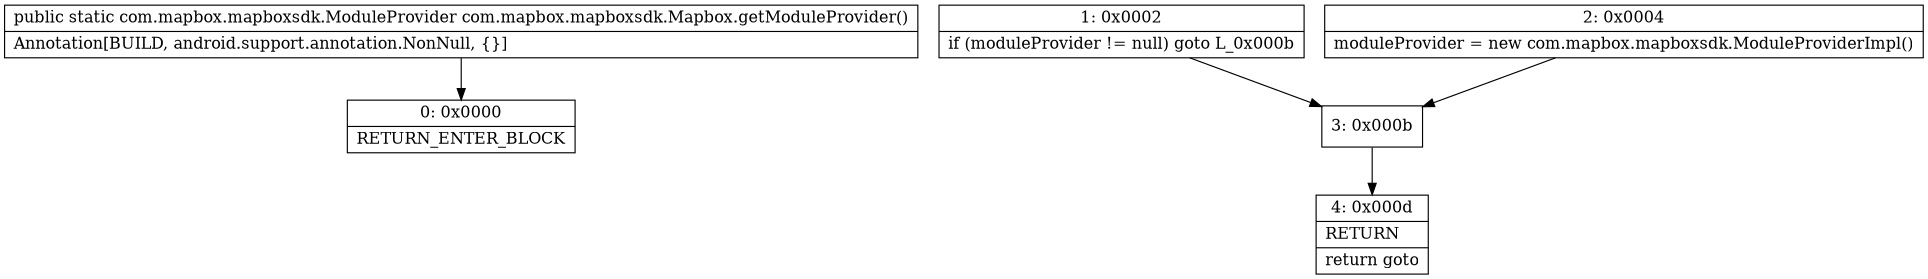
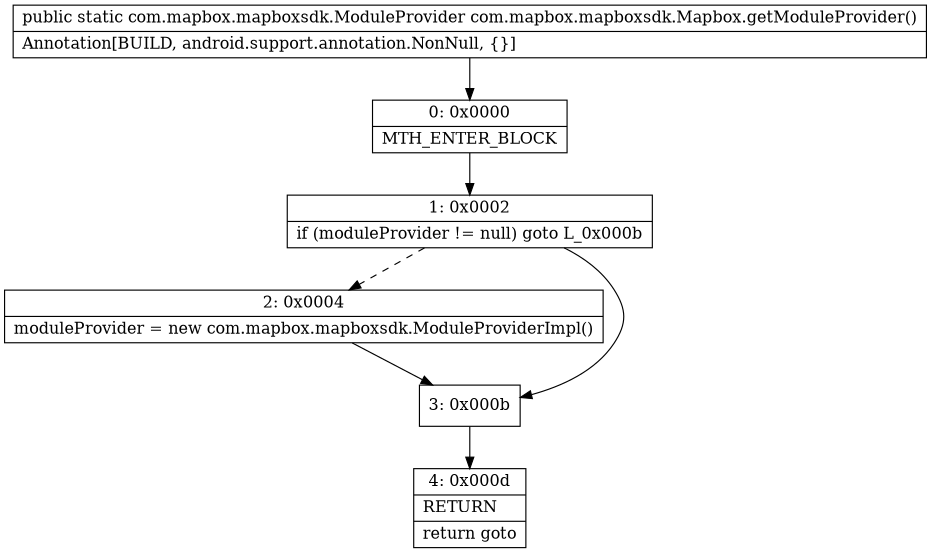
node "0: 0x0000": text "RETURN_ENTER_BLOCK" -> "MTH_ENTER_BLOCK"
edge "0: 0x0000" -> "1: 0x0002": added
edge "1: 0x0002" -> "2: 0x0004": added
